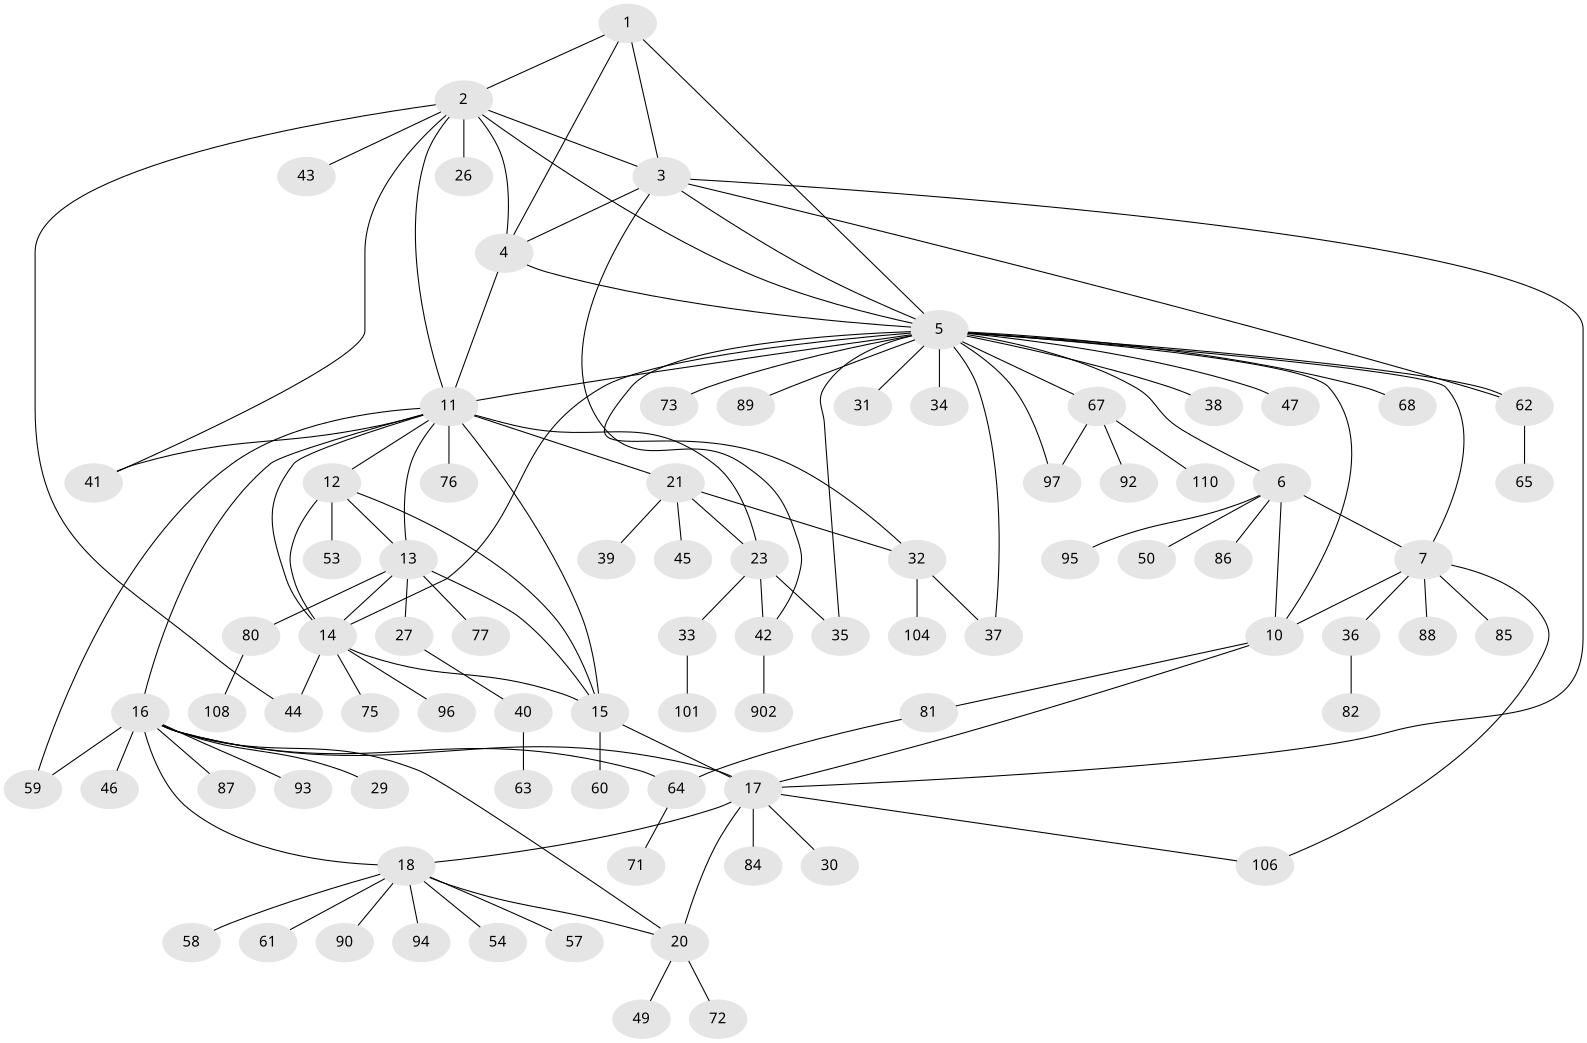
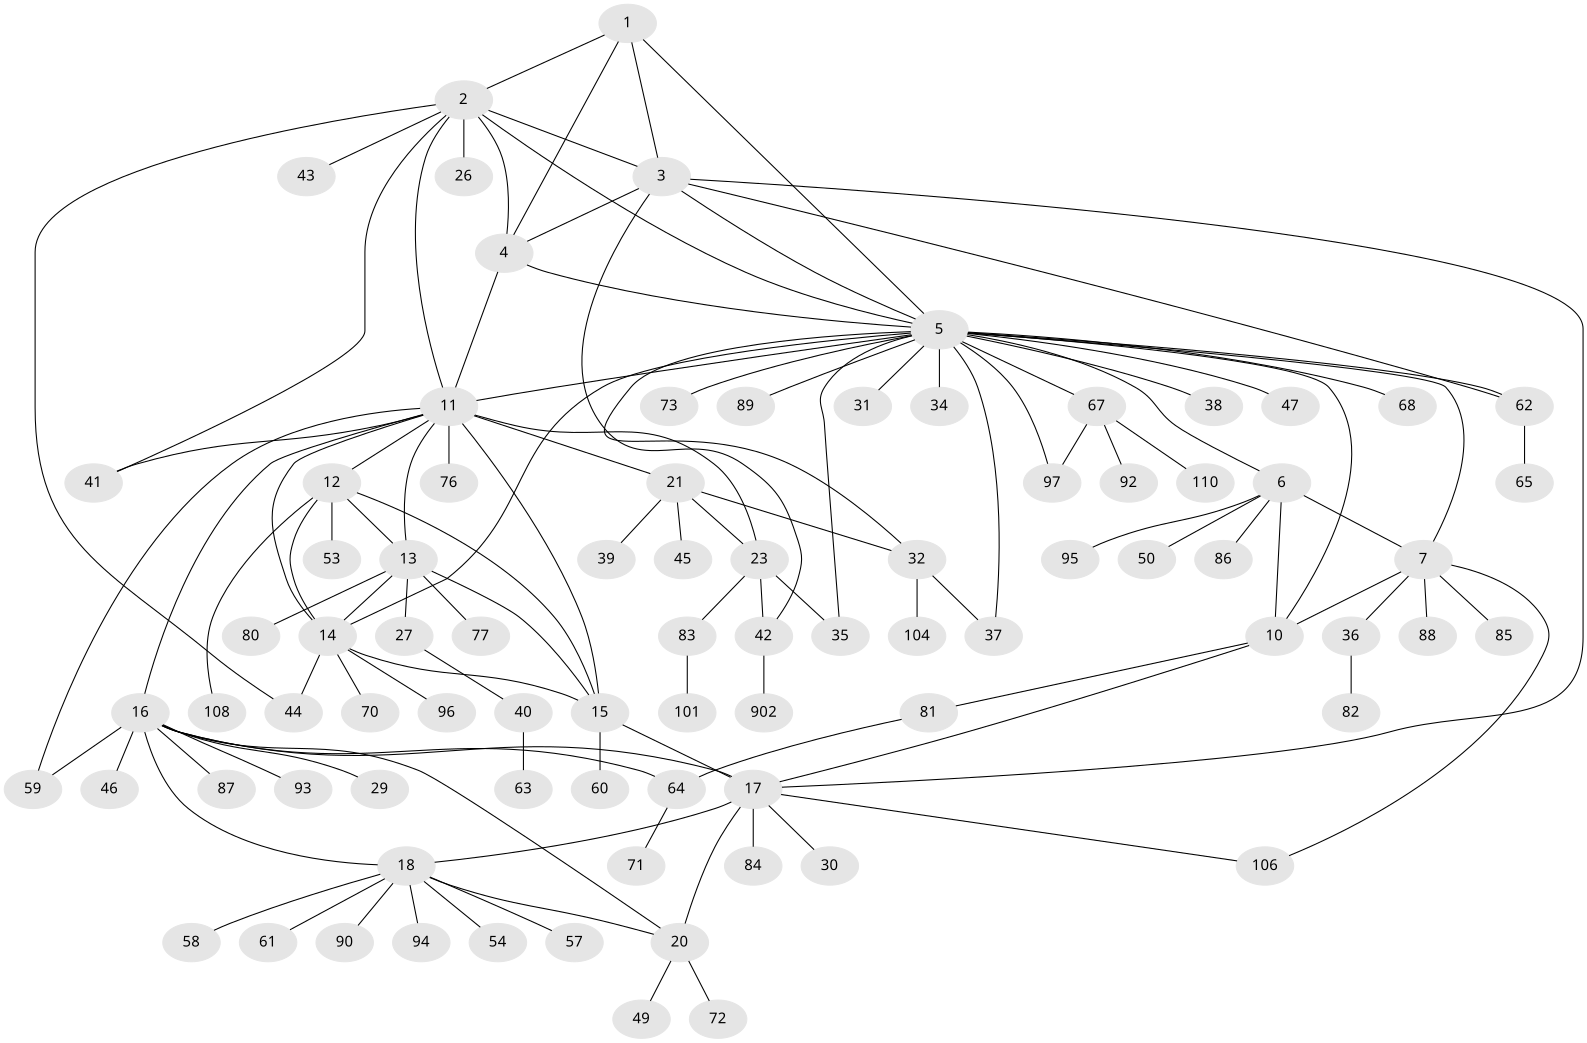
node "33": label "33" -> "83"
edge "80" -- "108": now "12" -- "108"
node "75": label "75" -> "70"
